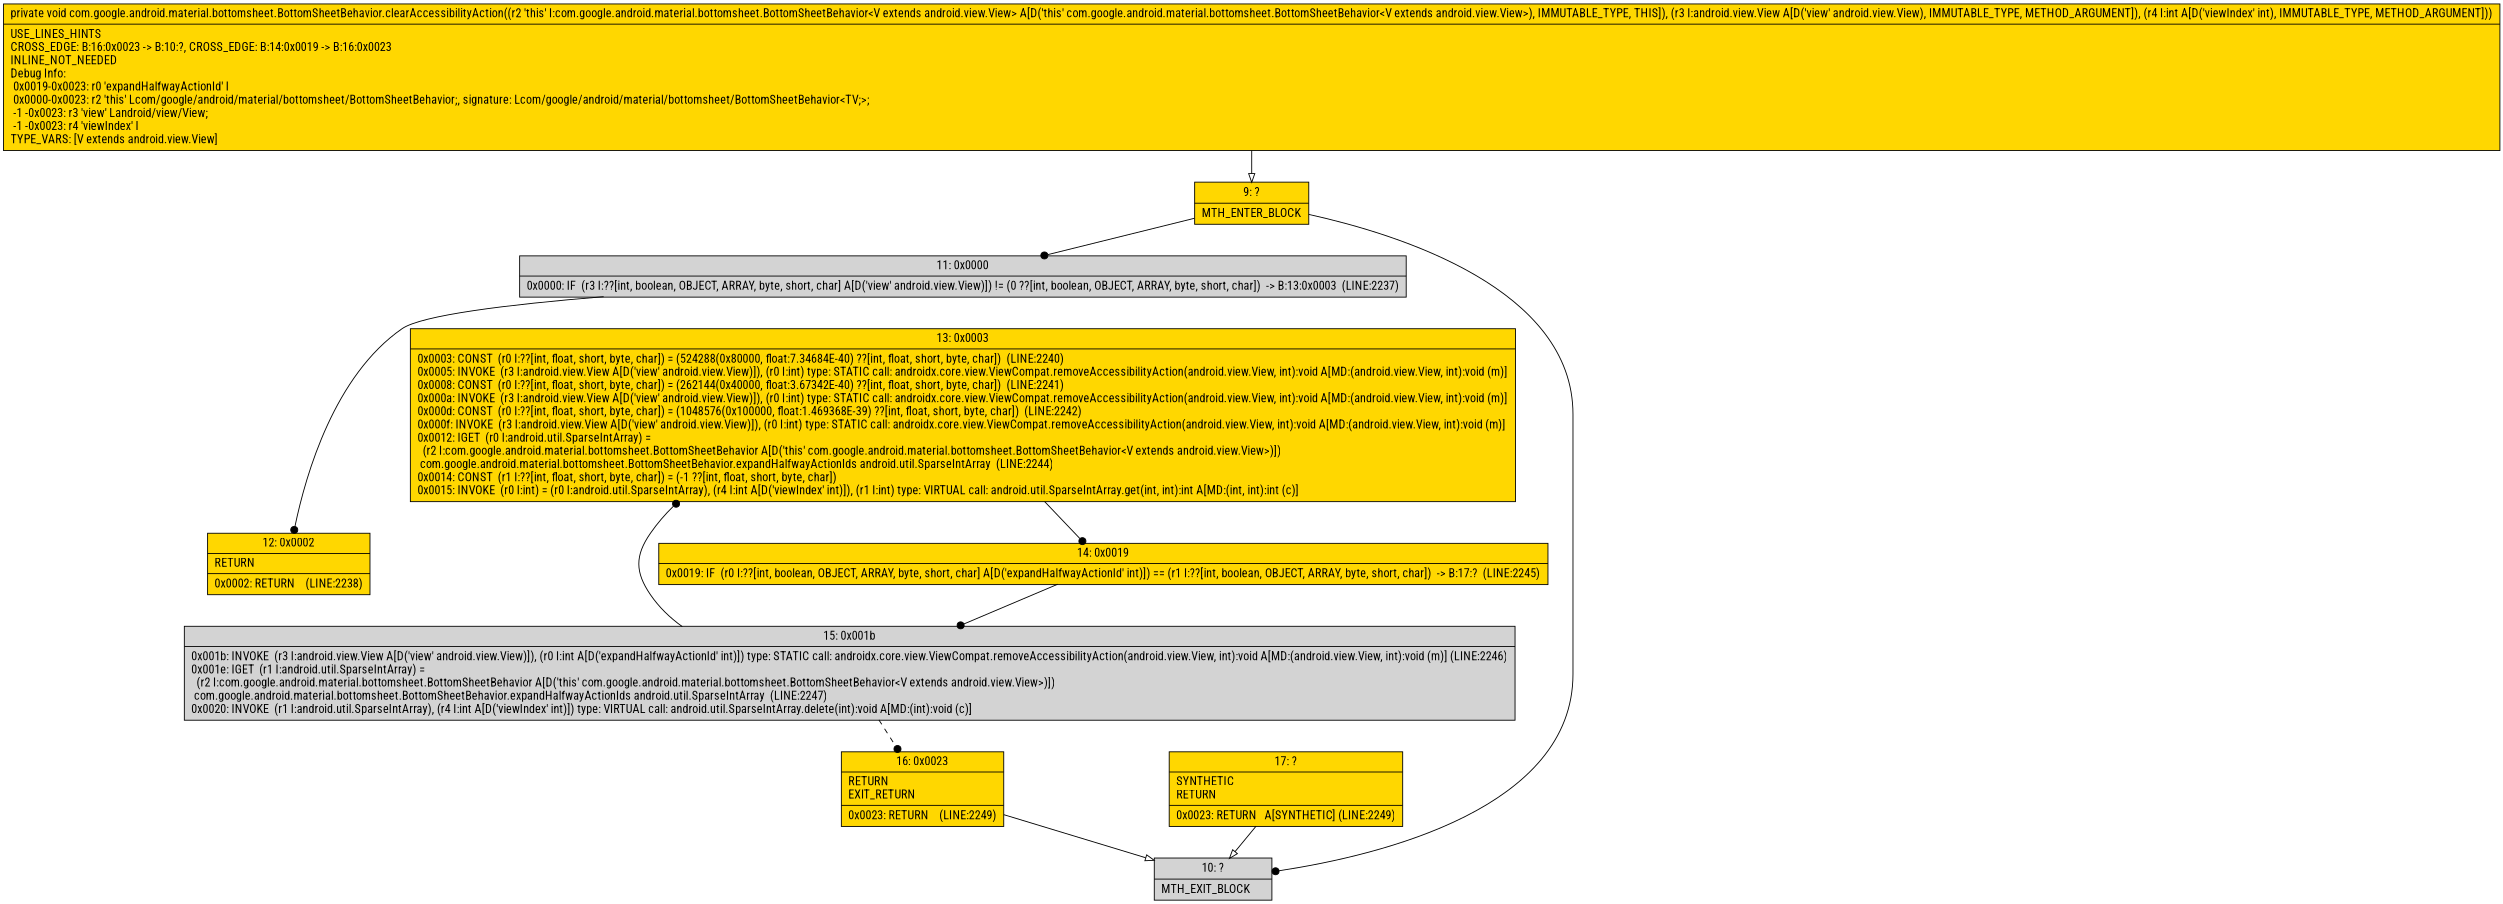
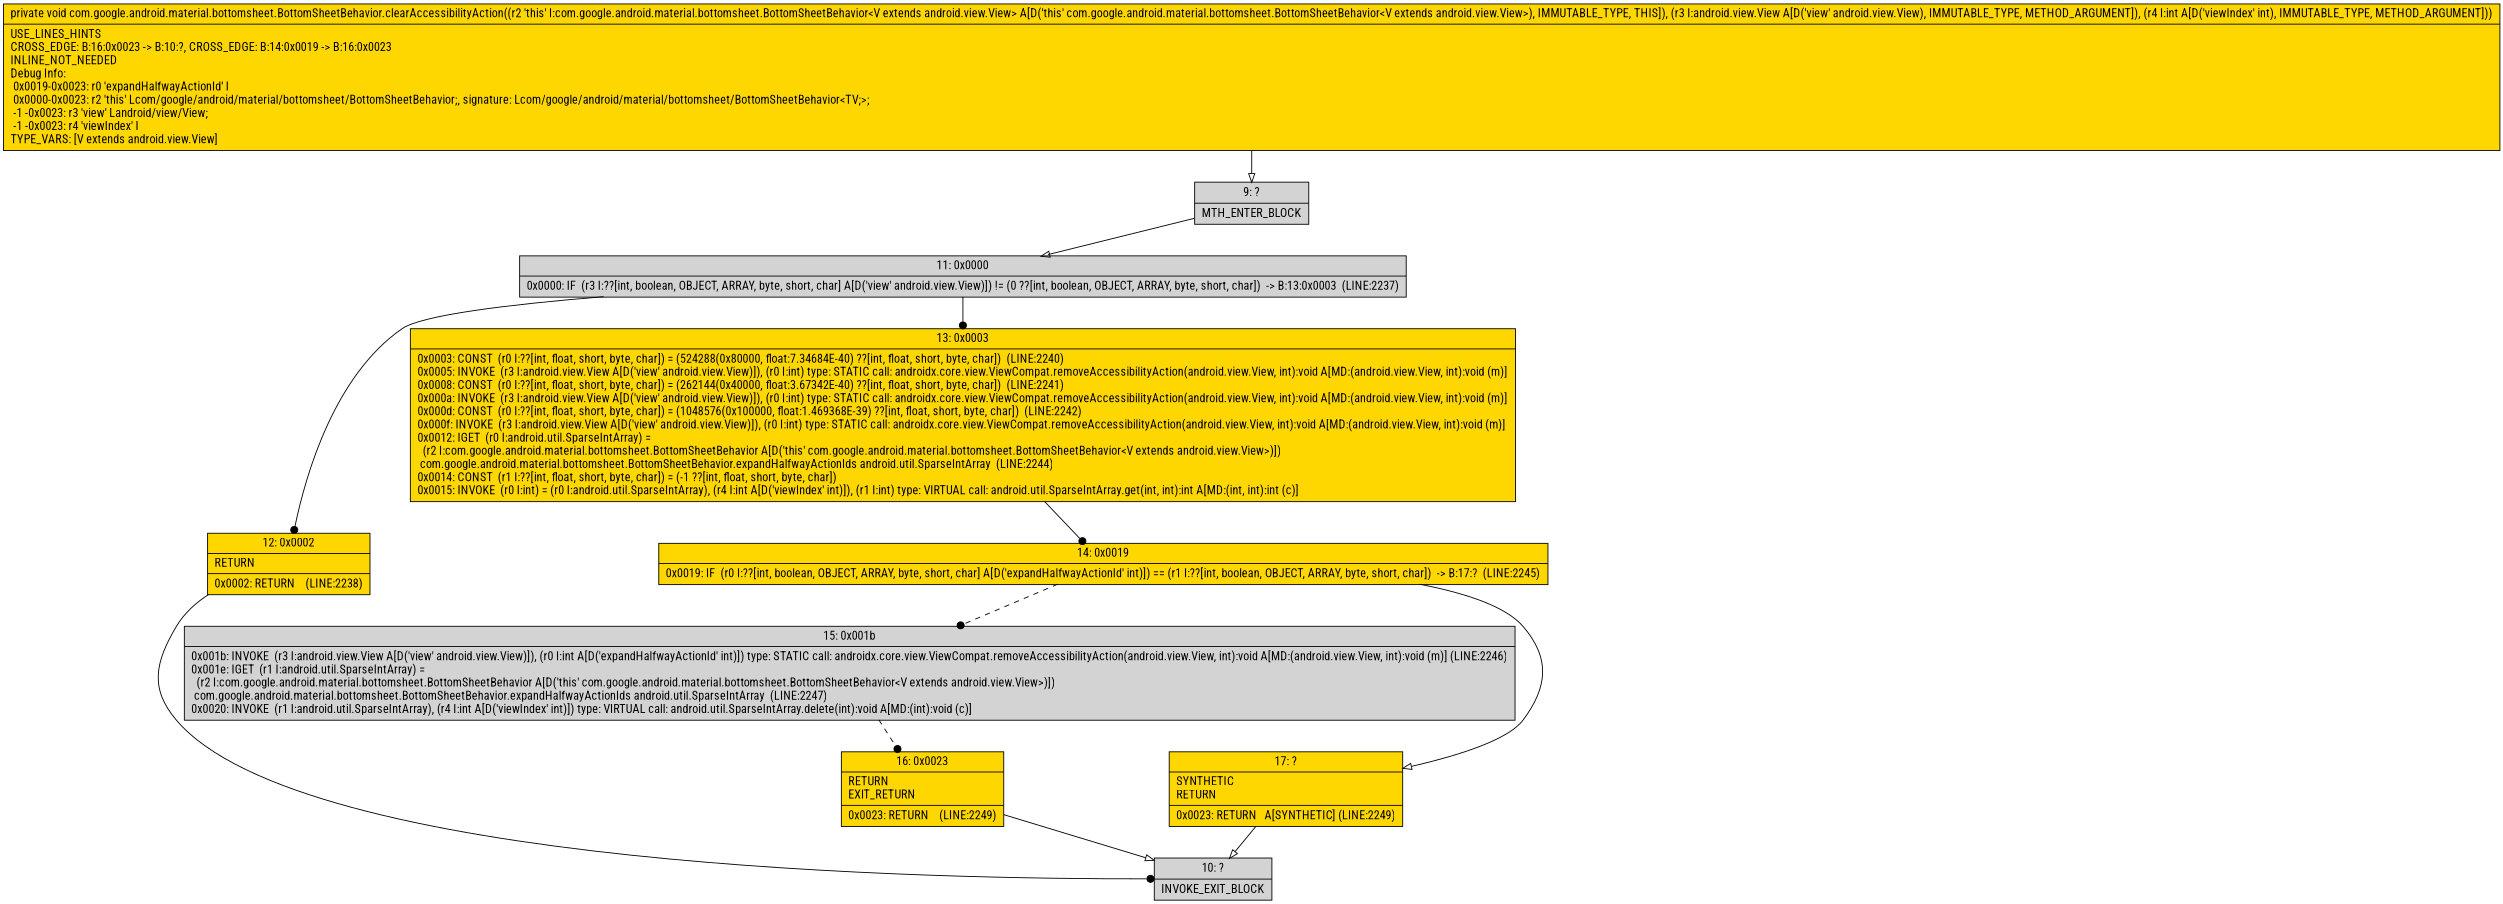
node "9: ?": fillcolor gold -> lightgrey
edge "9: ?" -> "11: 0x0000": arrowhead dot -> onormal
edge "9: ?" -> "10: ?": now "12: 0x0002" -> "10: ?"
edge "15: 0x001b" -> "13: 0x0003": now "11: 0x0000" -> "13: 0x0003"
edge "14: 0x0019" -> "15: 0x001b": style solid -> dashed
edge "14: 0x0019" -> "17: ?": added
node "10: ?": text "MTH_EXIT_BLOCK" -> "INVOKE_EXIT_BLOCK"
